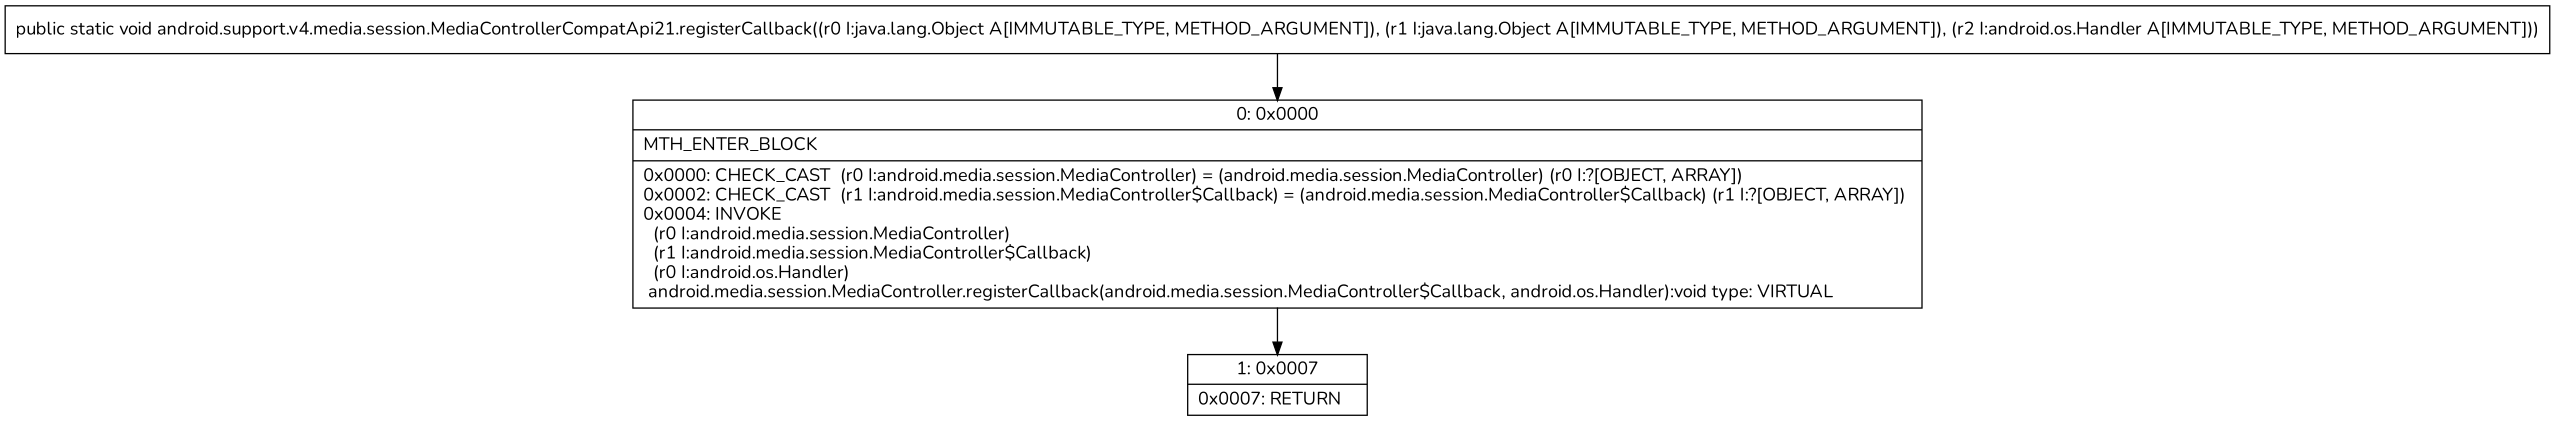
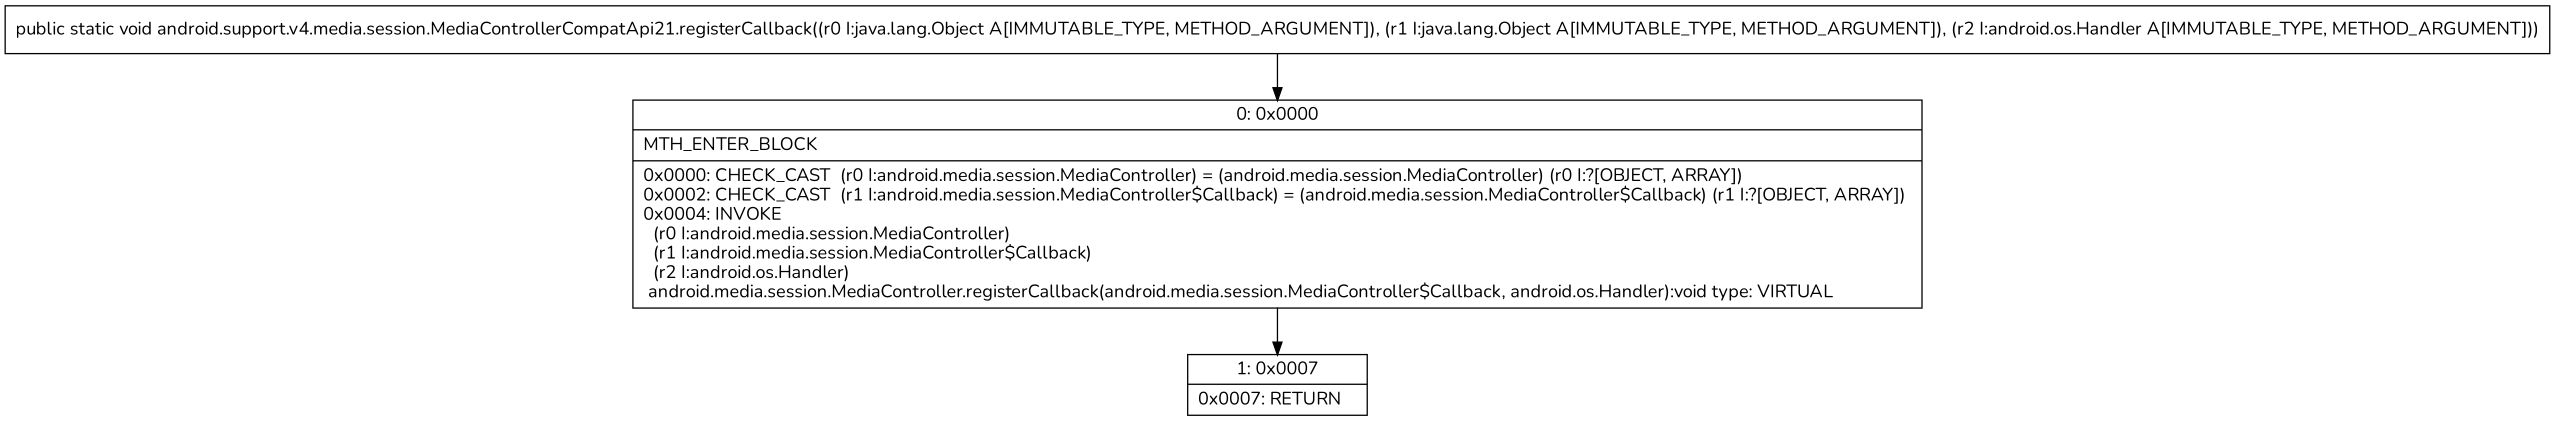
node "0: 0x0000": text "(r0 I:android.os.Handler)" -> "(r2 I:android.os.Handler)"
